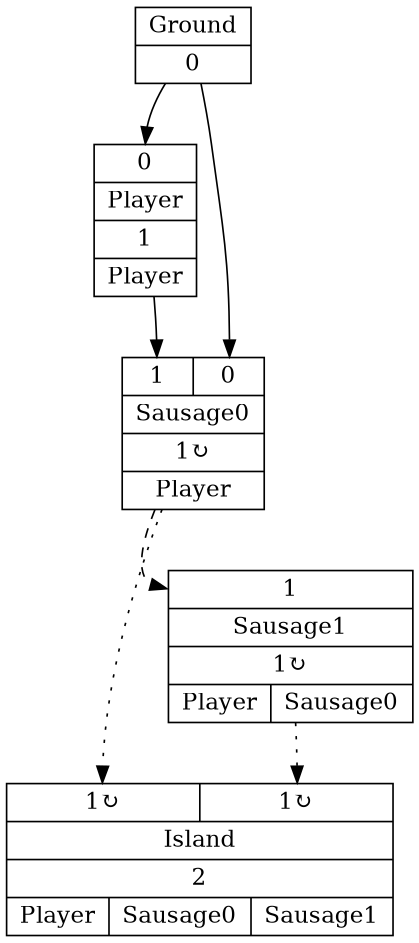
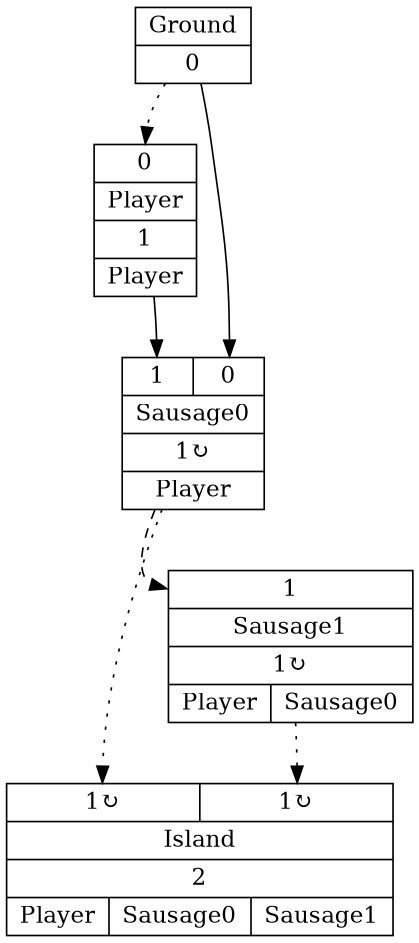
edge "Ground" -> "0": style solid -> dotted
